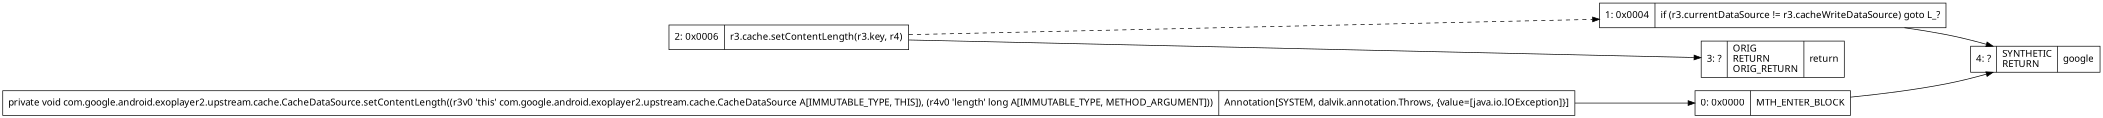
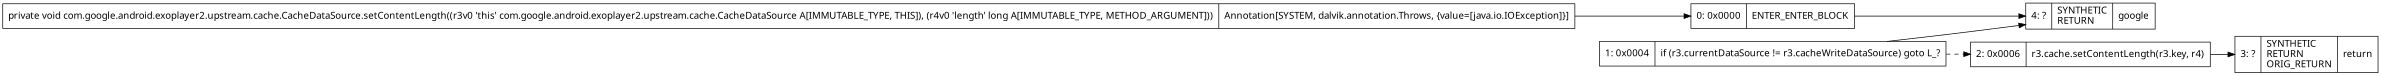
edge "2: 0x0006" -> "1: 0x0004": reversed
node "3: ?": text "ORIG" -> "SYNTHETIC"
node "0: 0x0000": text "MTH_ENTER_BLOCK" -> "ENTER_ENTER_BLOCK"
